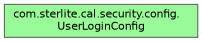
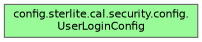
node "com.sterlite.cal.security.config. UserLoginConfig": label "com.sterlite.cal.security.config. UserLoginConfig" -> "config.sterlite.cal.security.config. UserLoginConfig"
